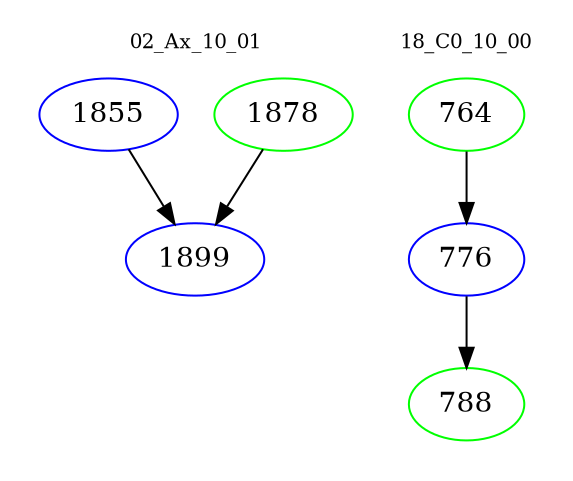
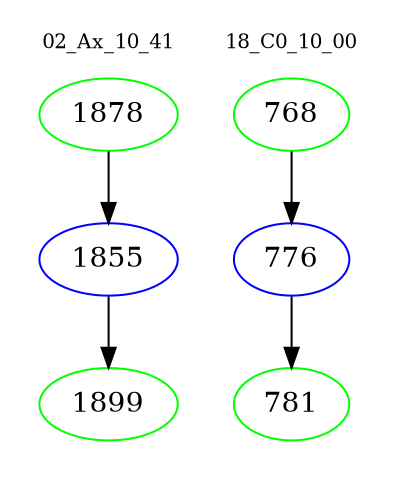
cluster "02_Ax_10_01": label "02_Ax_10_01" -> "02_Ax_10_41"
node "764": label "764" -> "768"
edge "1878" -> "1899": now "1878" -> "1855"
node "1899": color blue -> green
node "788": label "788" -> "781"
